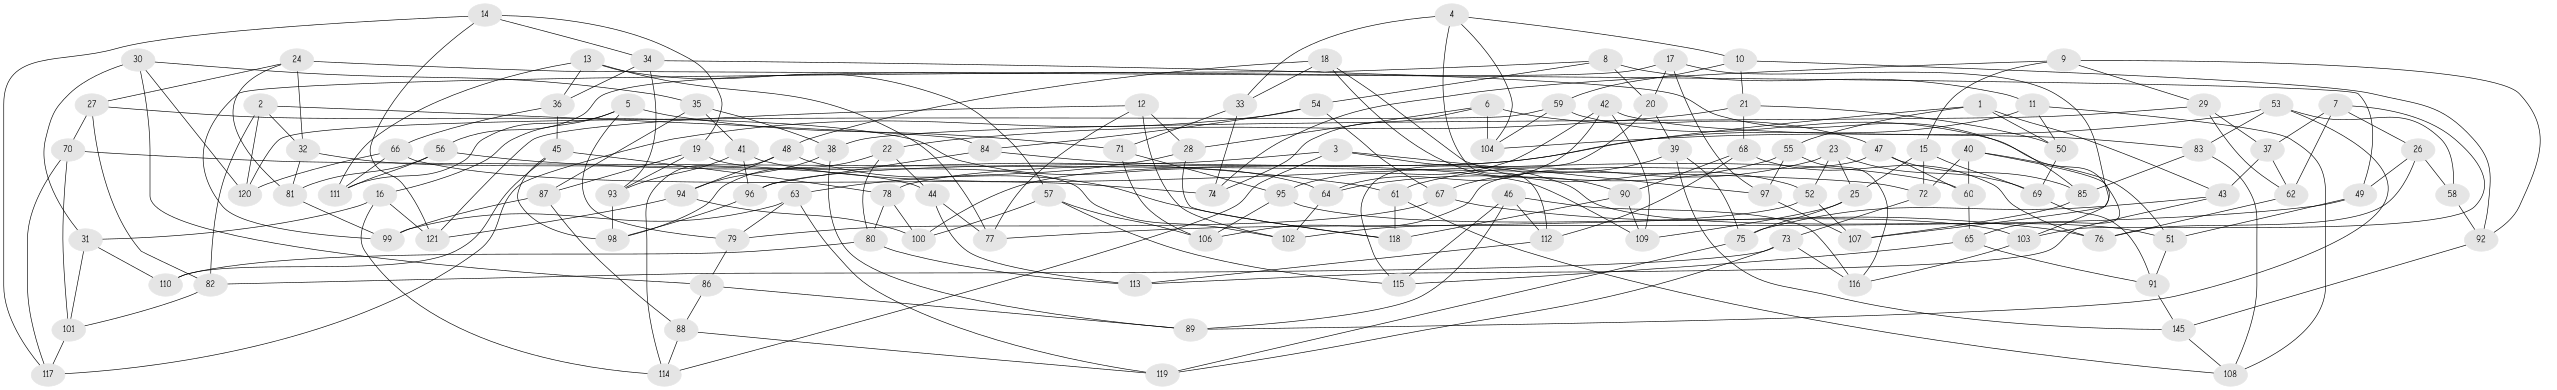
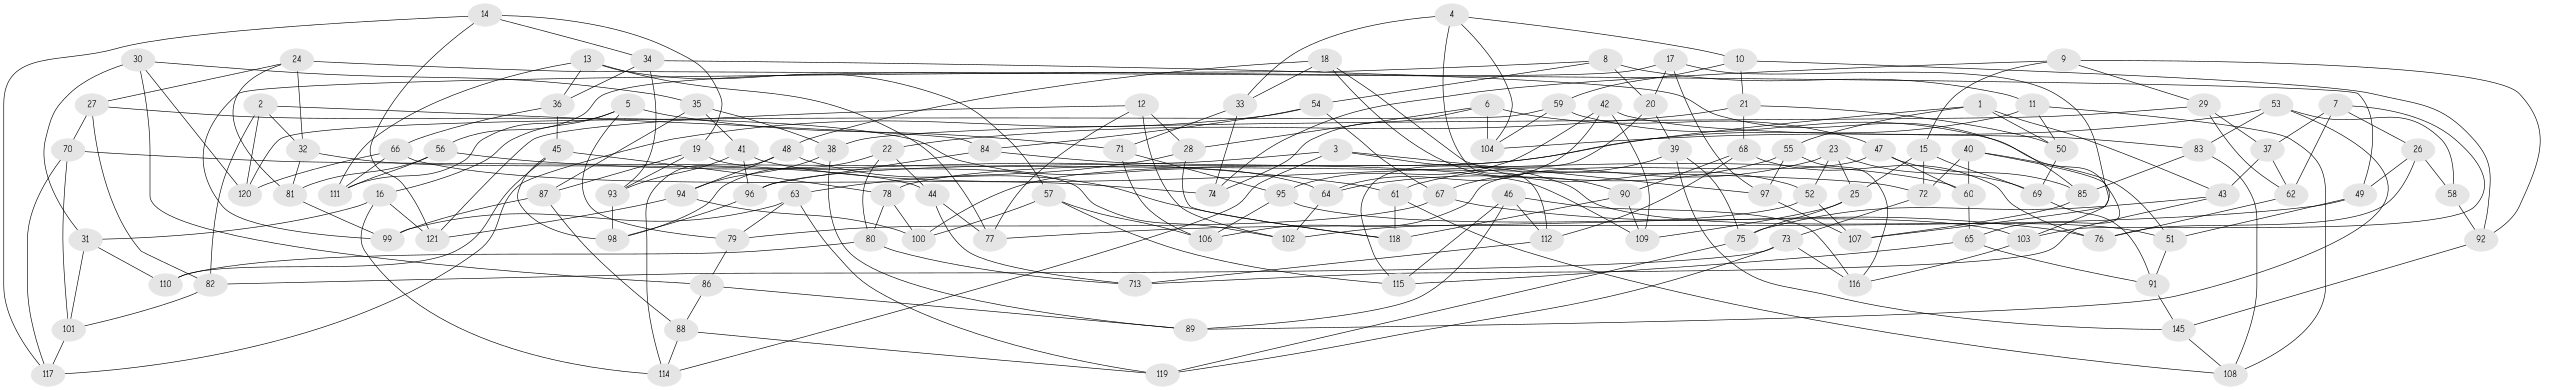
node "113": label "113" -> "713"
